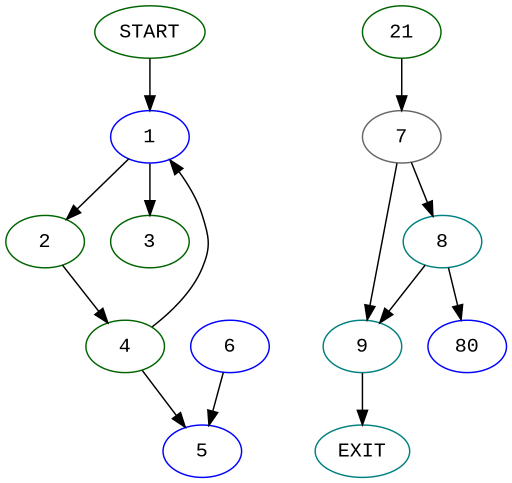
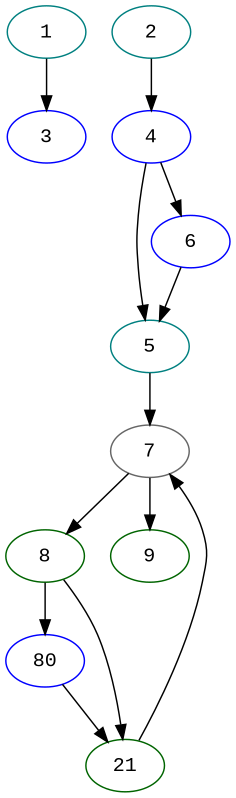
node "START": removed
node "1": color blue -> teal
edge "1" -> "2": removed
node "2": color darkgreen -> teal
node "3": color darkgreen -> blue
node "8": color teal -> darkgreen
edge "4" -> "1": now "4" -> "6"
edge "8" -> "9": now "8" -> "21"
node "4": color darkgreen -> blue
node "9": color teal -> darkgreen
edge "5" -> "7": added
node "5": color blue -> teal
node "EXIT": removed
edge "80" -> "21": added
